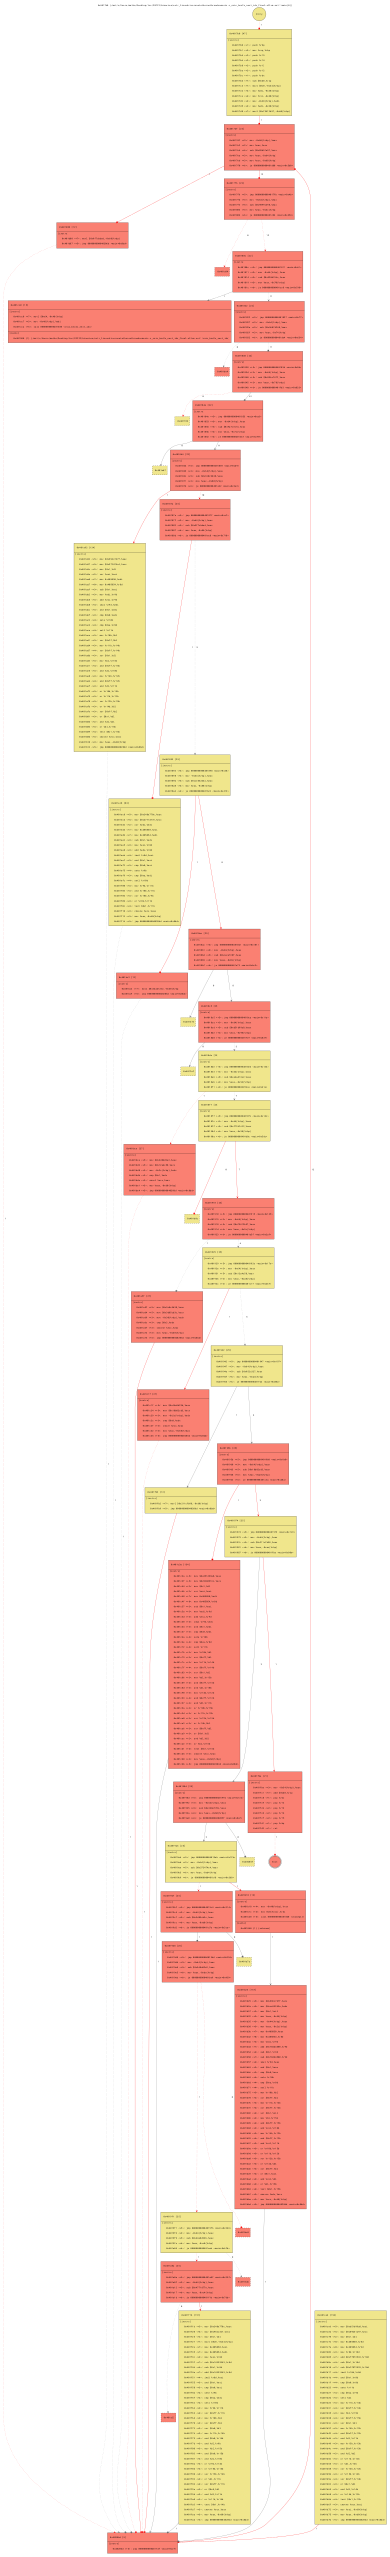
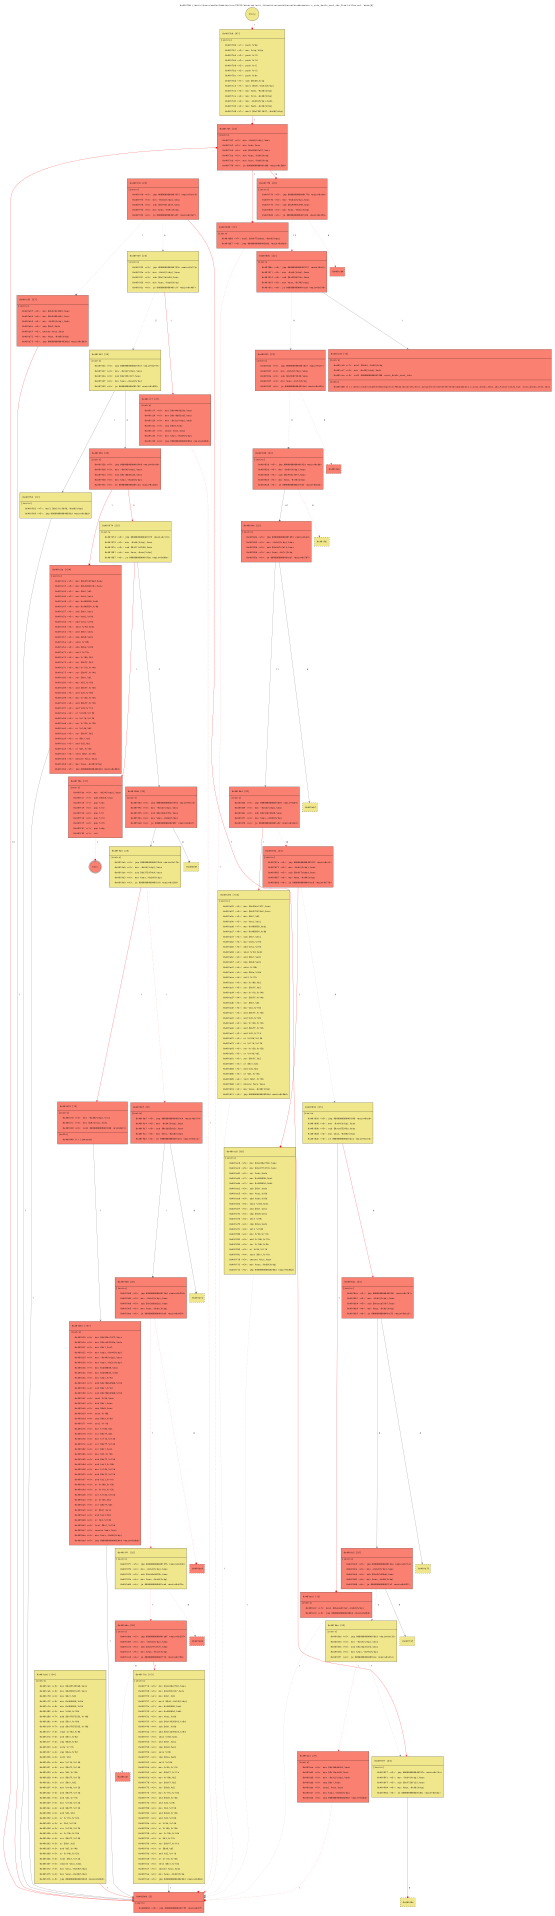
edge "0x4018f7 [25]" -> "0x401910 [25]": reversed
edge "0x401fb2 [12]" -> "0x40206d [5]": color red -> gray40
